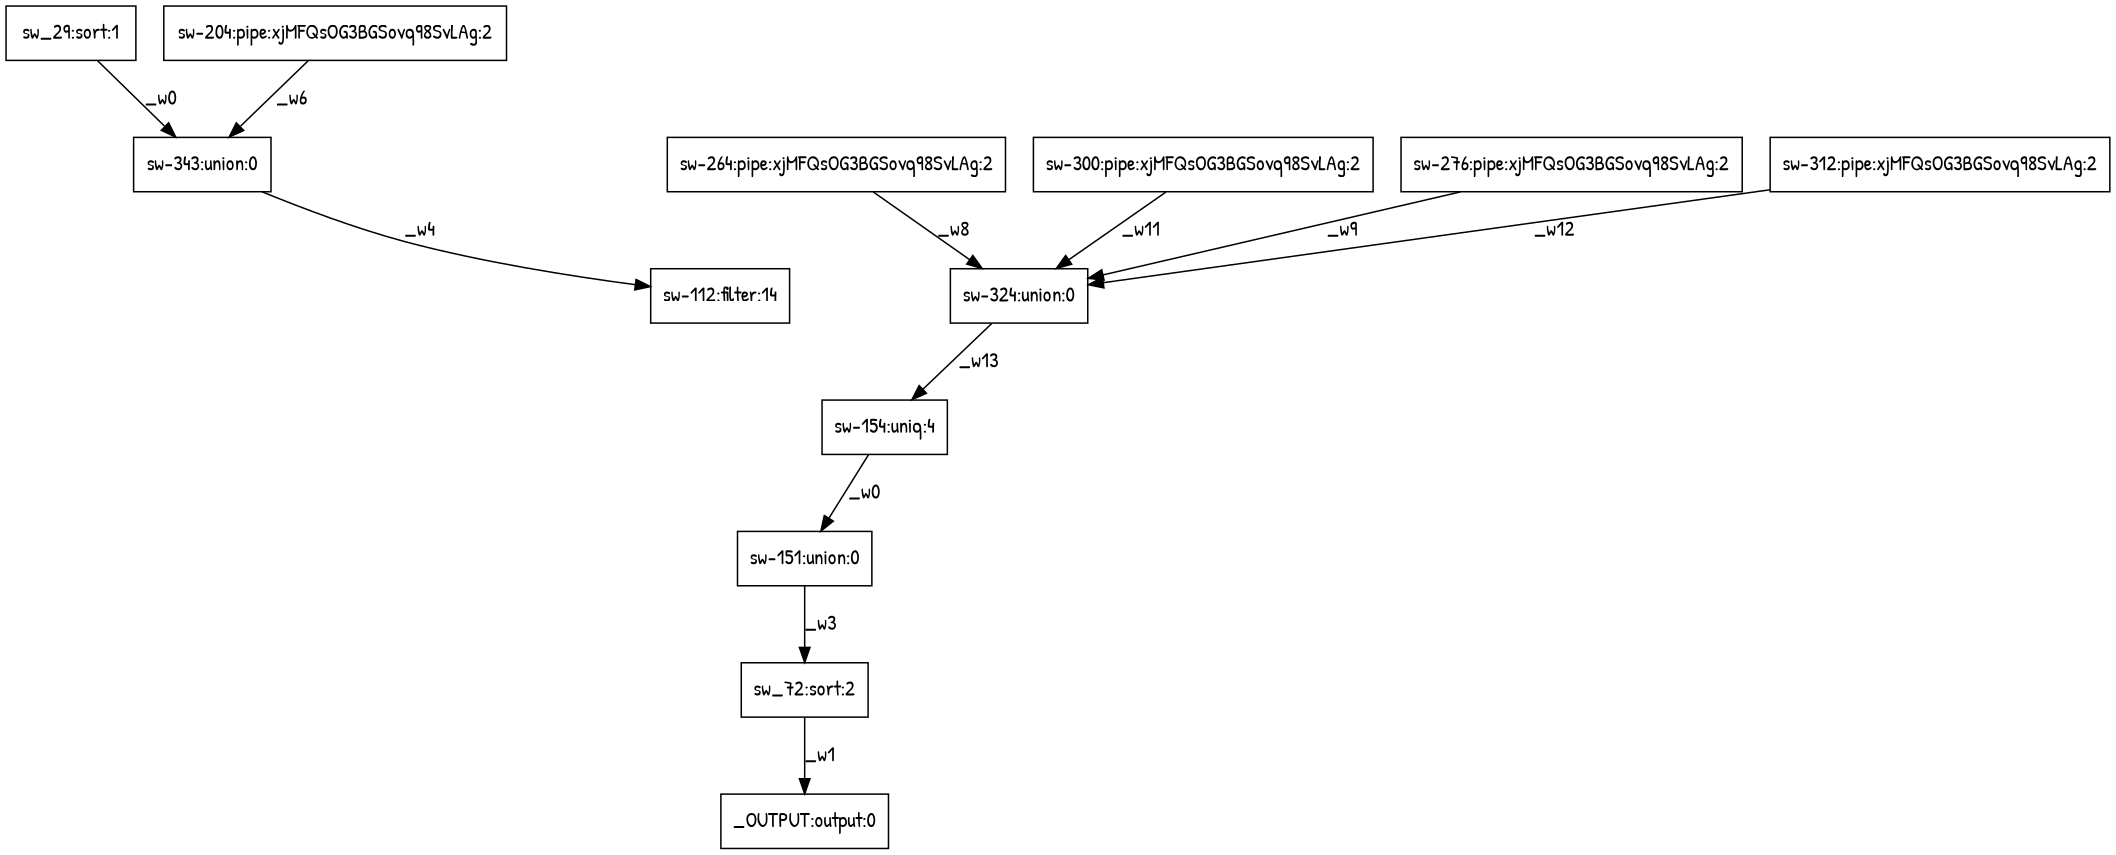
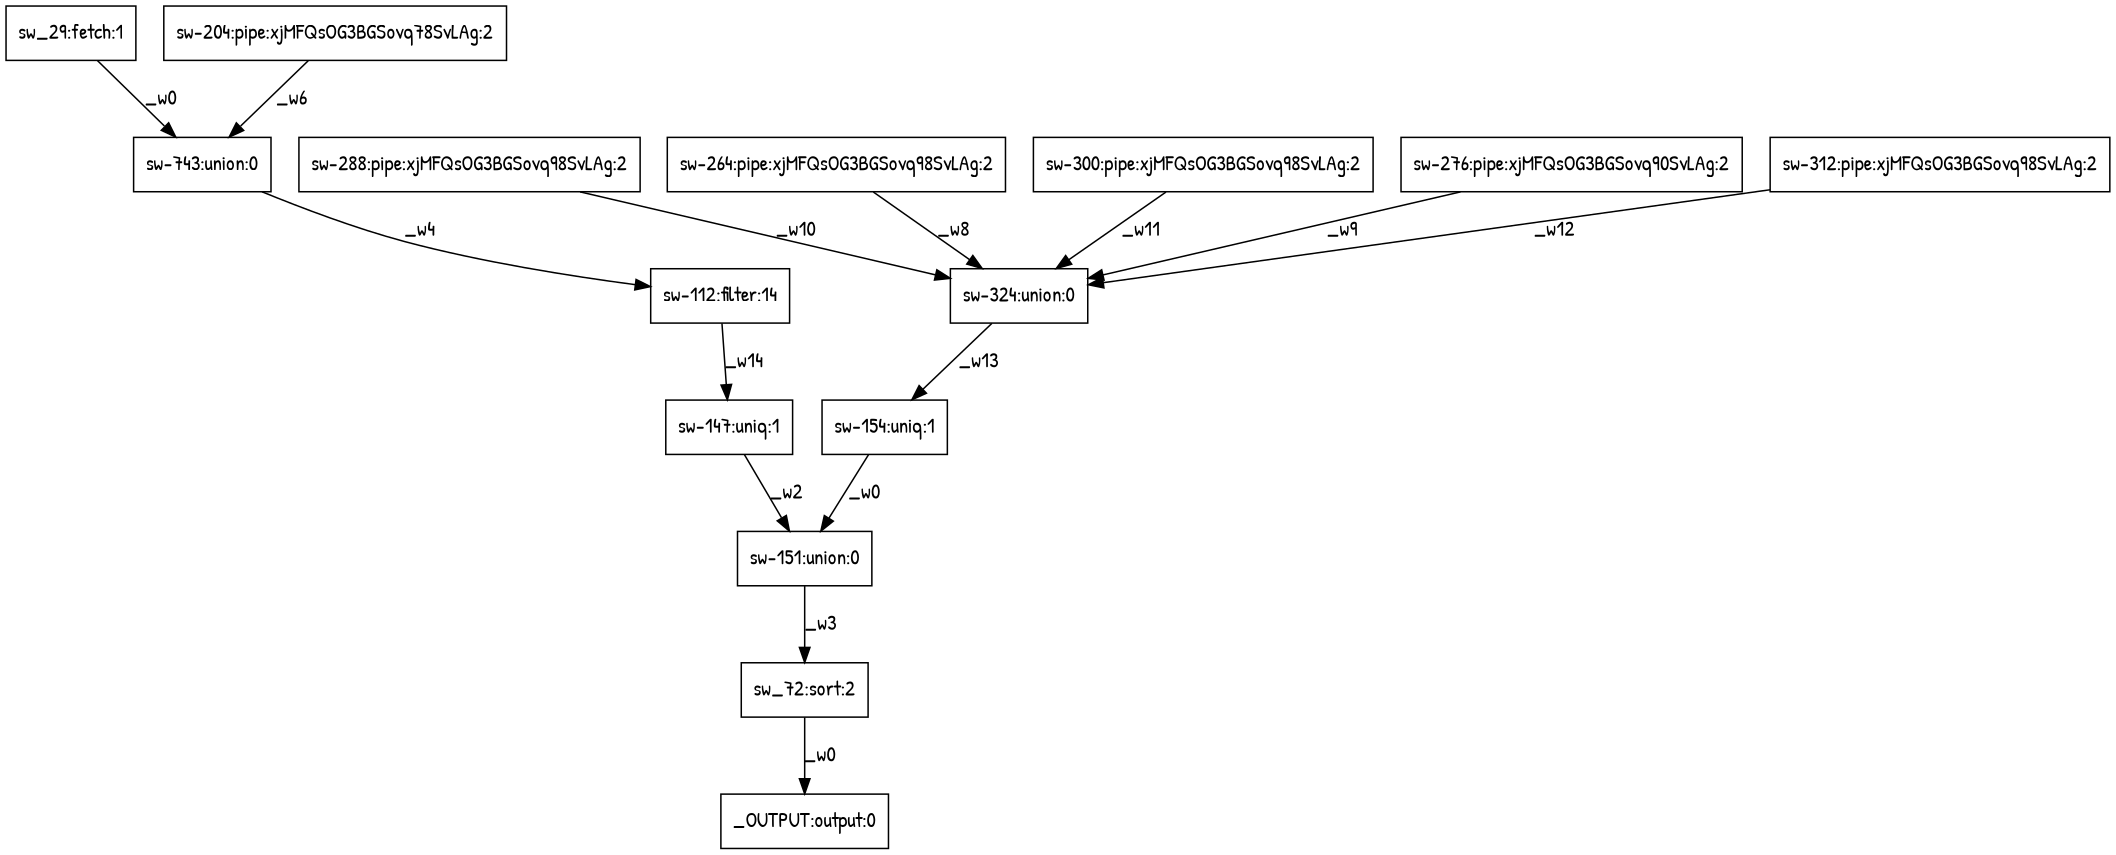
node "sw_29:sort:1": label "sw_29:sort:1" -> "sw_29:fetch:1"
node "sw-204:pipe:xjMFQsOG3BGSovq98SvLAg:2": label "sw-204:pipe:xjMFQsOG3BGSovq98SvLAg:2" -> "sw-204:pipe:xjMFQsOG3BGSovq78SvLAg:2"
node "sw-343:union:0": label "sw-343:union:0" -> "sw-743:union:0"
node "sw-288:pipe:xjMFQsOG3BGSovq98SvLAg:2": added
node "sw-276:pipe:xjMFQsOG3BGSovq98SvLAg:2": label "sw-276:pipe:xjMFQsOG3BGSovq98SvLAg:2" -> "sw-276:pipe:xjMFQsOG3BGSovq90SvLAg:2"
node "sw-147:uniq:1": added
node "sw-154:uniq:4": label "sw-154:uniq:4" -> "sw-154:uniq:1"
edge "sw_72:sort:2" -> "_OUTPUT:output:0": label "_w1" -> "_w0"
